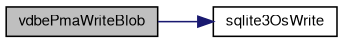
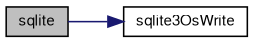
node "vdbePmaWriteBlob": label "vdbePmaWriteBlob" -> "sqlite"
